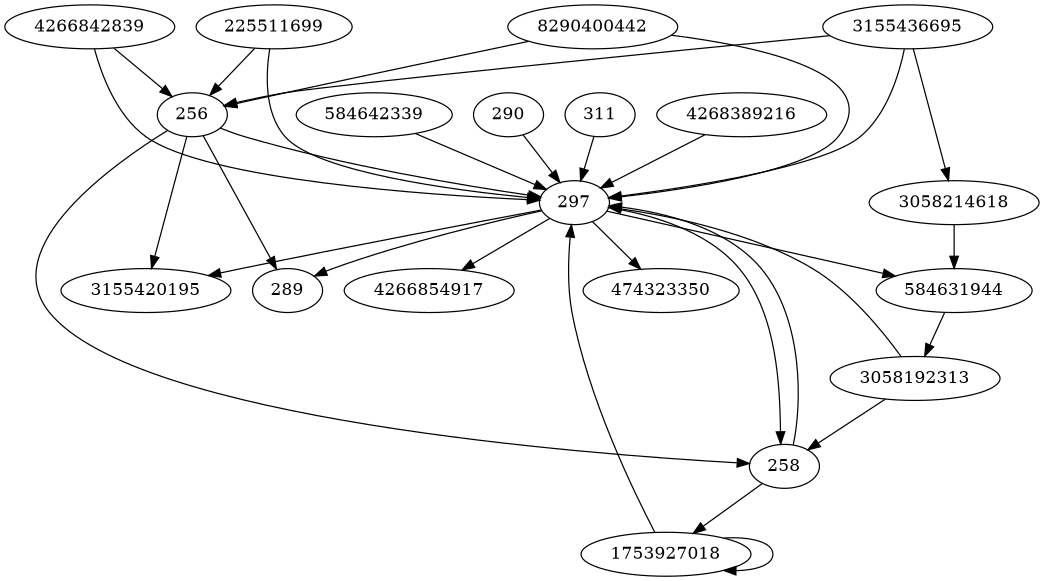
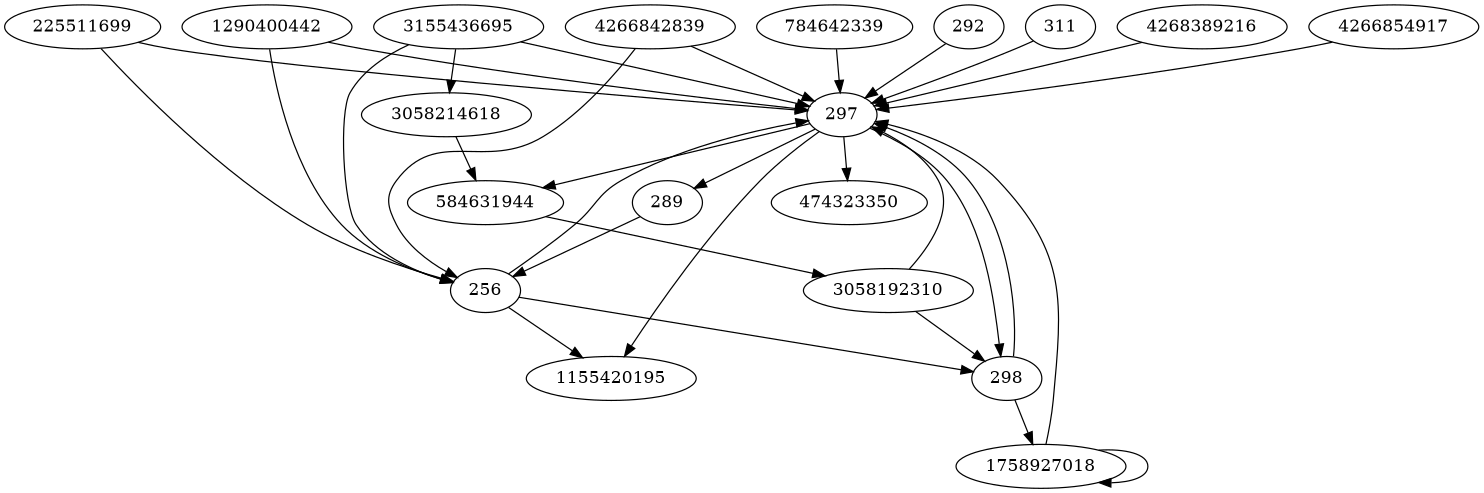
node "8290400442": label "8290400442" -> "1290400442"
node "584642339": label "584642339" -> "784642339"
node "290": label "290" -> "292"
edge "256" -> "289": reversed
edge "297" -> "4266854917": reversed
node "3155420195": label "3155420195" -> "1155420195"
node "3058192313": label "3058192313" -> "3058192310"
node "258": label "258" -> "298"
node "1753927018": label "1753927018" -> "1758927018"
